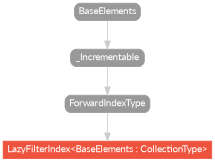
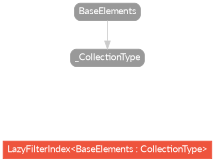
node "_Incrementable": label "_Incrementable" -> "_CollectionType"
node "ForwardIndexType": removed
